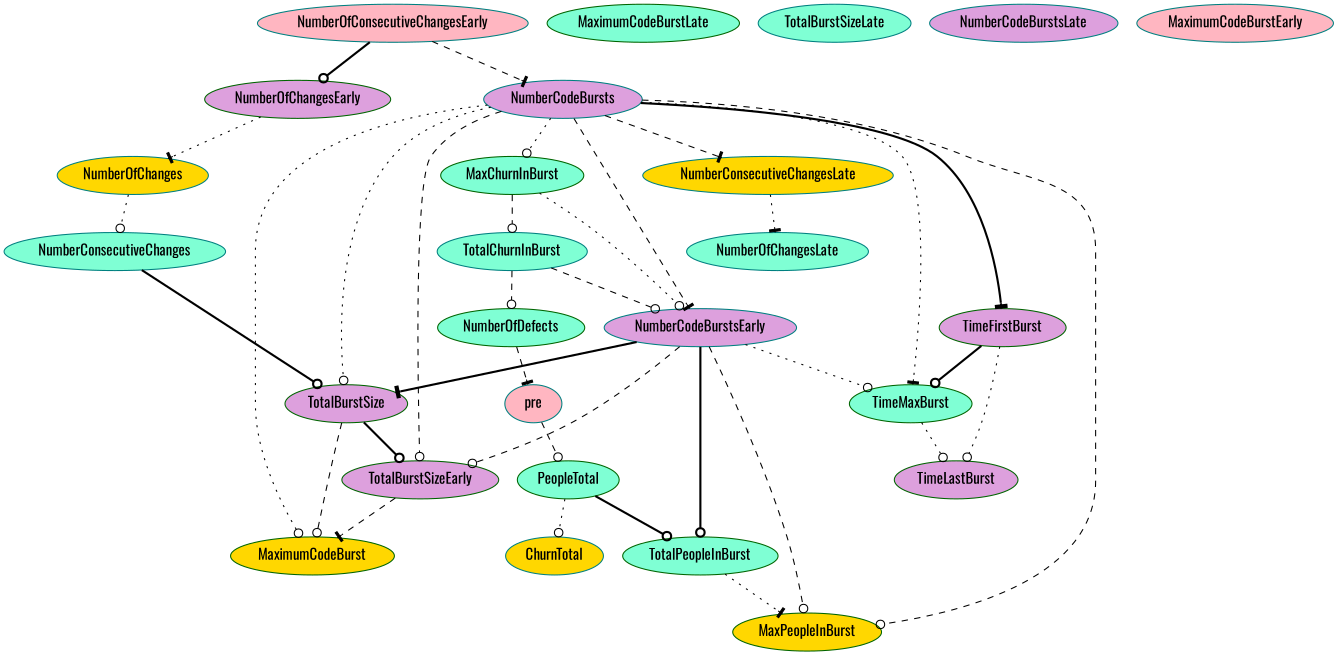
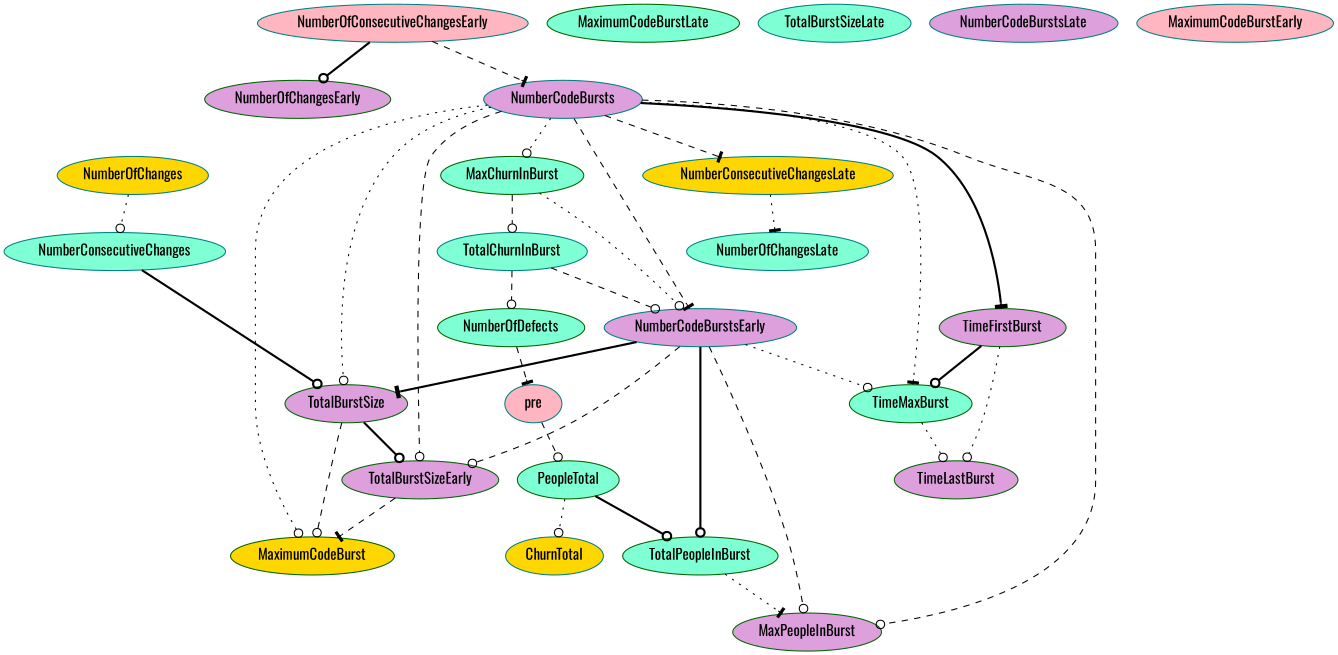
edge "NumberOfChangesEarly" -> "NumberOfChanges": removed
node "MaxPeopleInBurst": fillcolor gold -> plum
